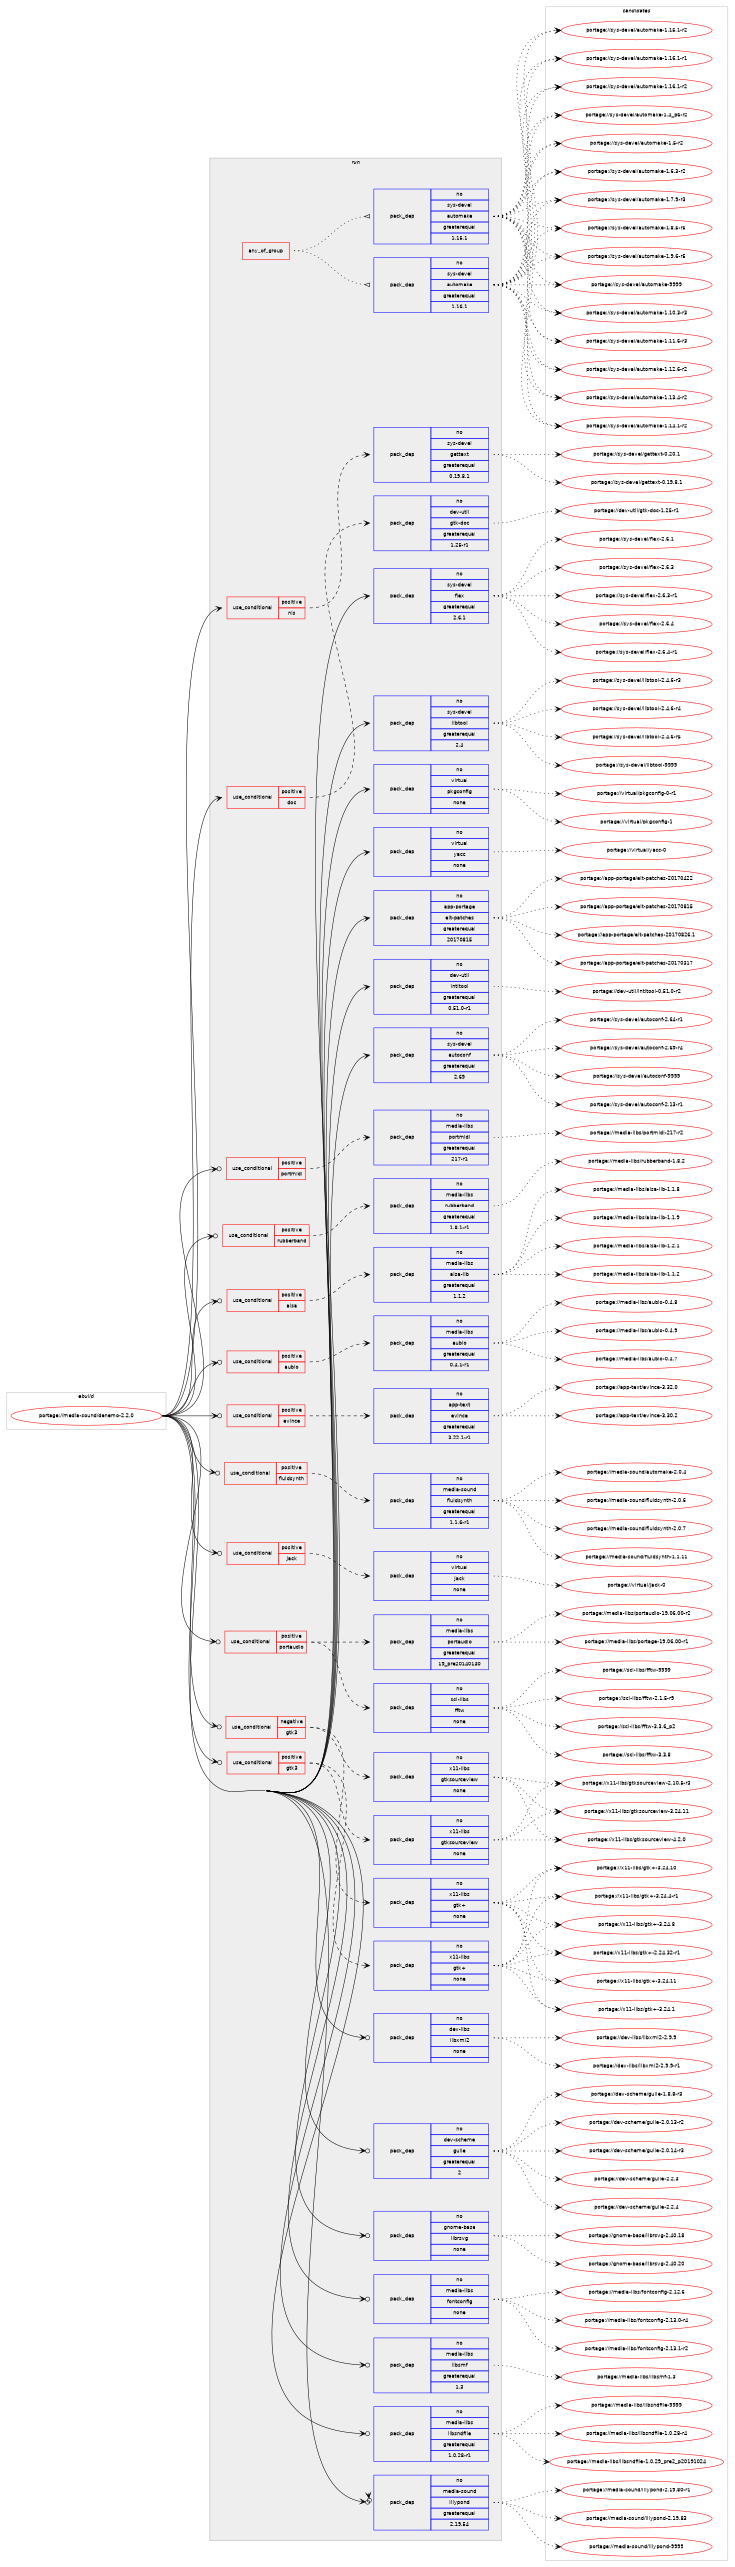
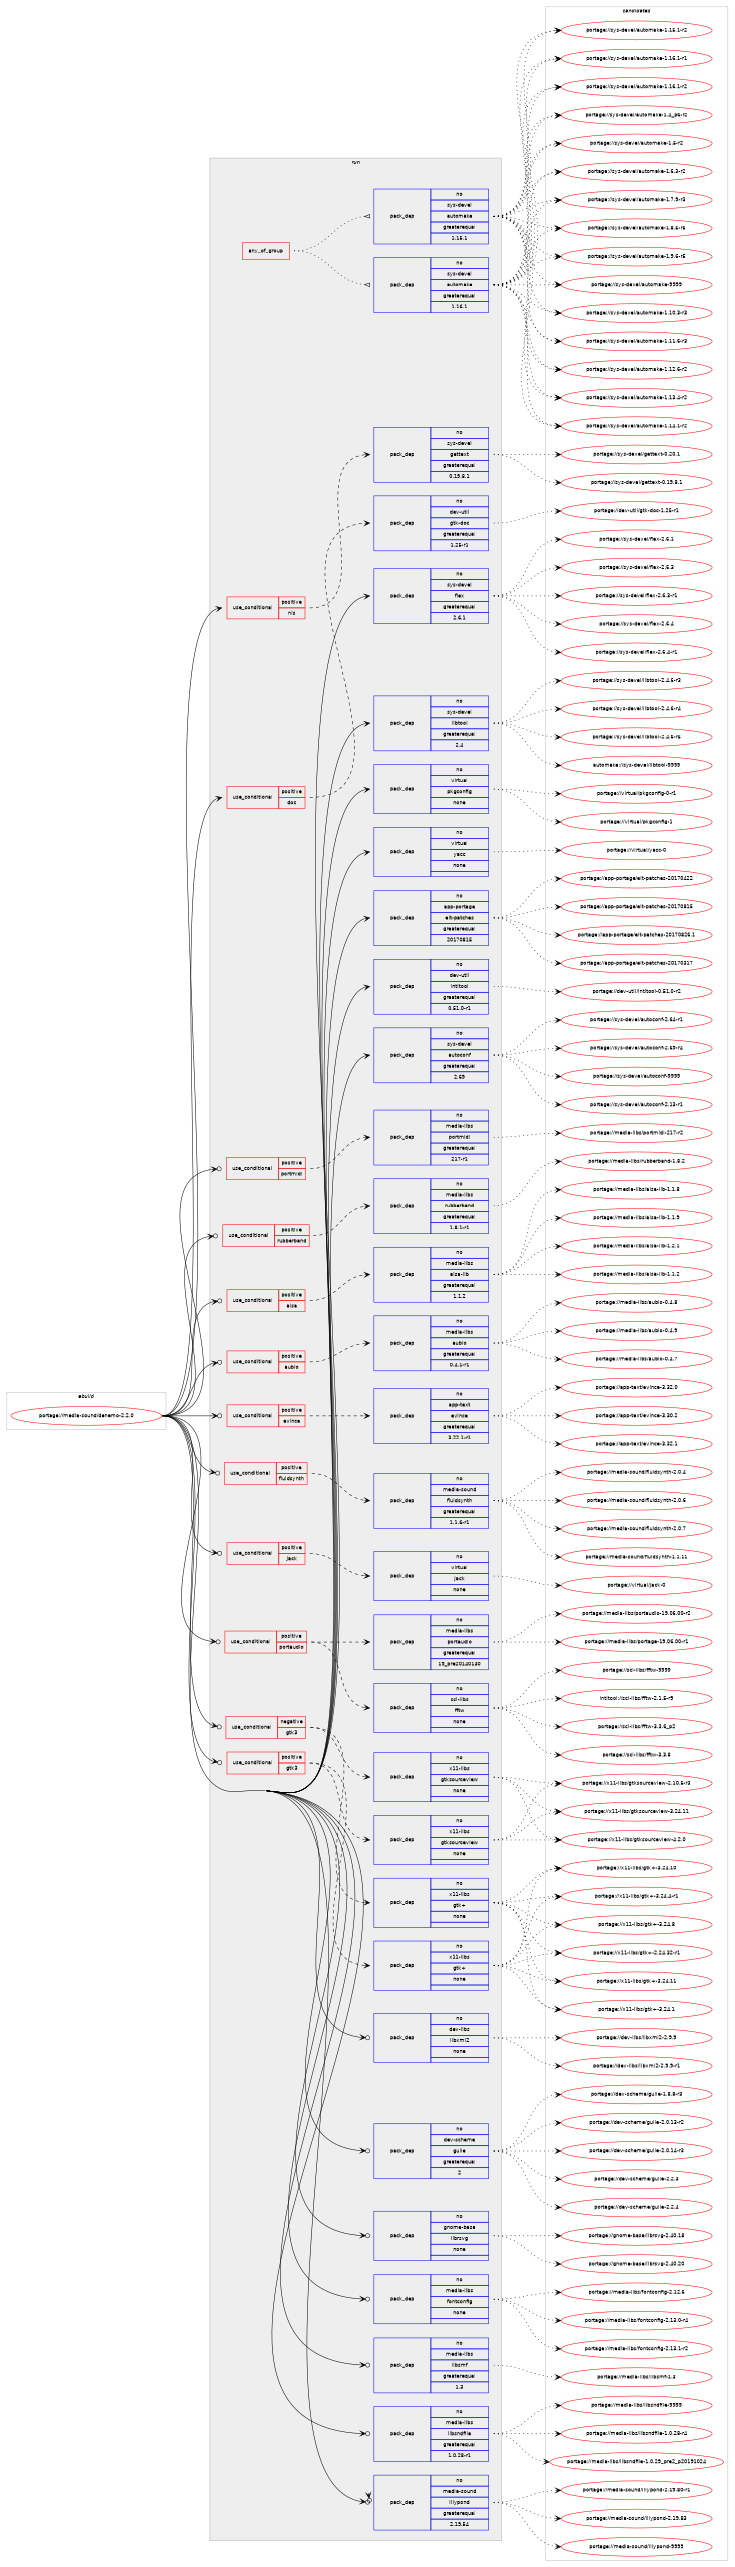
node "portage://sys-devel/libtool-9999": label "portage://sys-devel/libtool-9999" -> "automake://sys-devel/libtool-9999"
node "portage://app-text/evince-3.32.1": added
node "portage://media-sound/automake-2.0.4": label "portage://media-sound/automake-2.0.4" -> "portage://media-sound/fluidsynth-2.0.4"
node "portage://sci-libs/fftw-2.1.5-r9": label "portage://sci-libs/fftw-2.1.5-r9" -> "intltool://sci-libs/fftw-2.1.5-r9"
